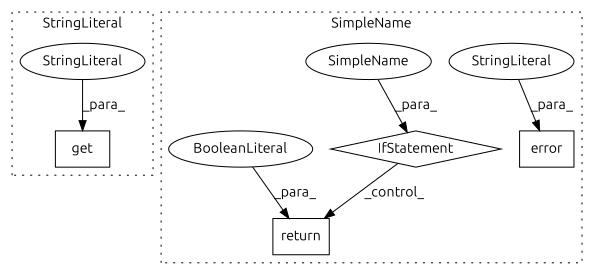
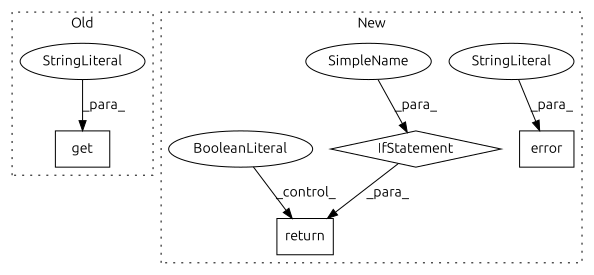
cluster "StringLiteral": label "StringLiteral" -> "Old"
cluster "SimpleName": label "SimpleName" -> "New"
edge "BooleanLiteral" -> "return": label "_para_" -> "_control_"
edge "IfStatement" -> "return": label "_control_" -> "_para_"
